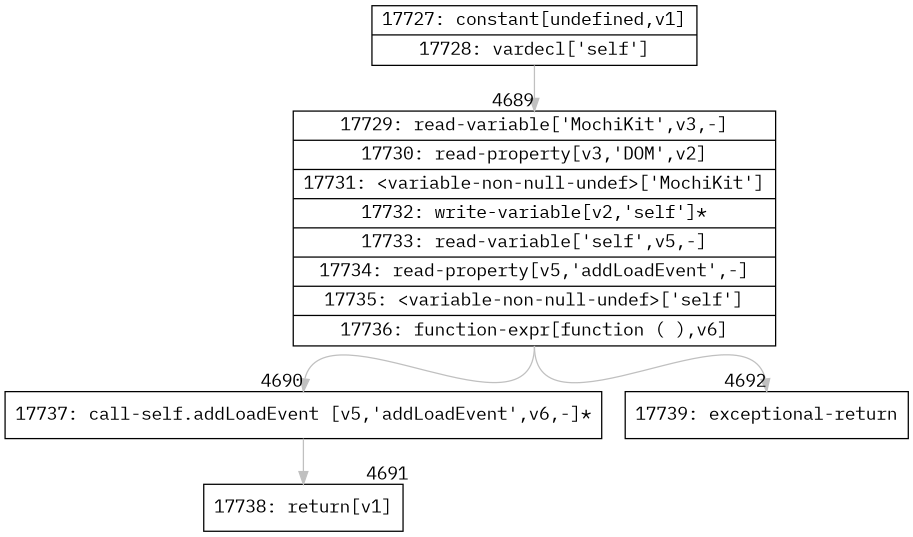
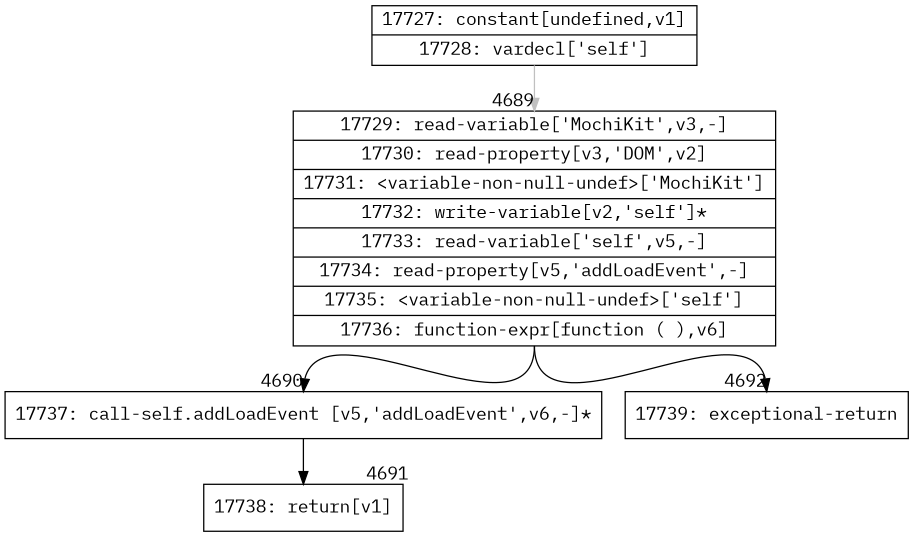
edge "17729: read-variable['MochiKit',v3,-]" -> "17737: call-self.addLoadEvent [v5,'addLoadEvent',v6,-]*": color gray -> black
edge "17729: read-variable['MochiKit',v3,-]" -> "17739: exceptional-return": color gray -> black
edge "17737: call-self.addLoadEvent [v5,'addLoadEvent',v6,-]*" -> "17738: return[v1]": color gray -> black
